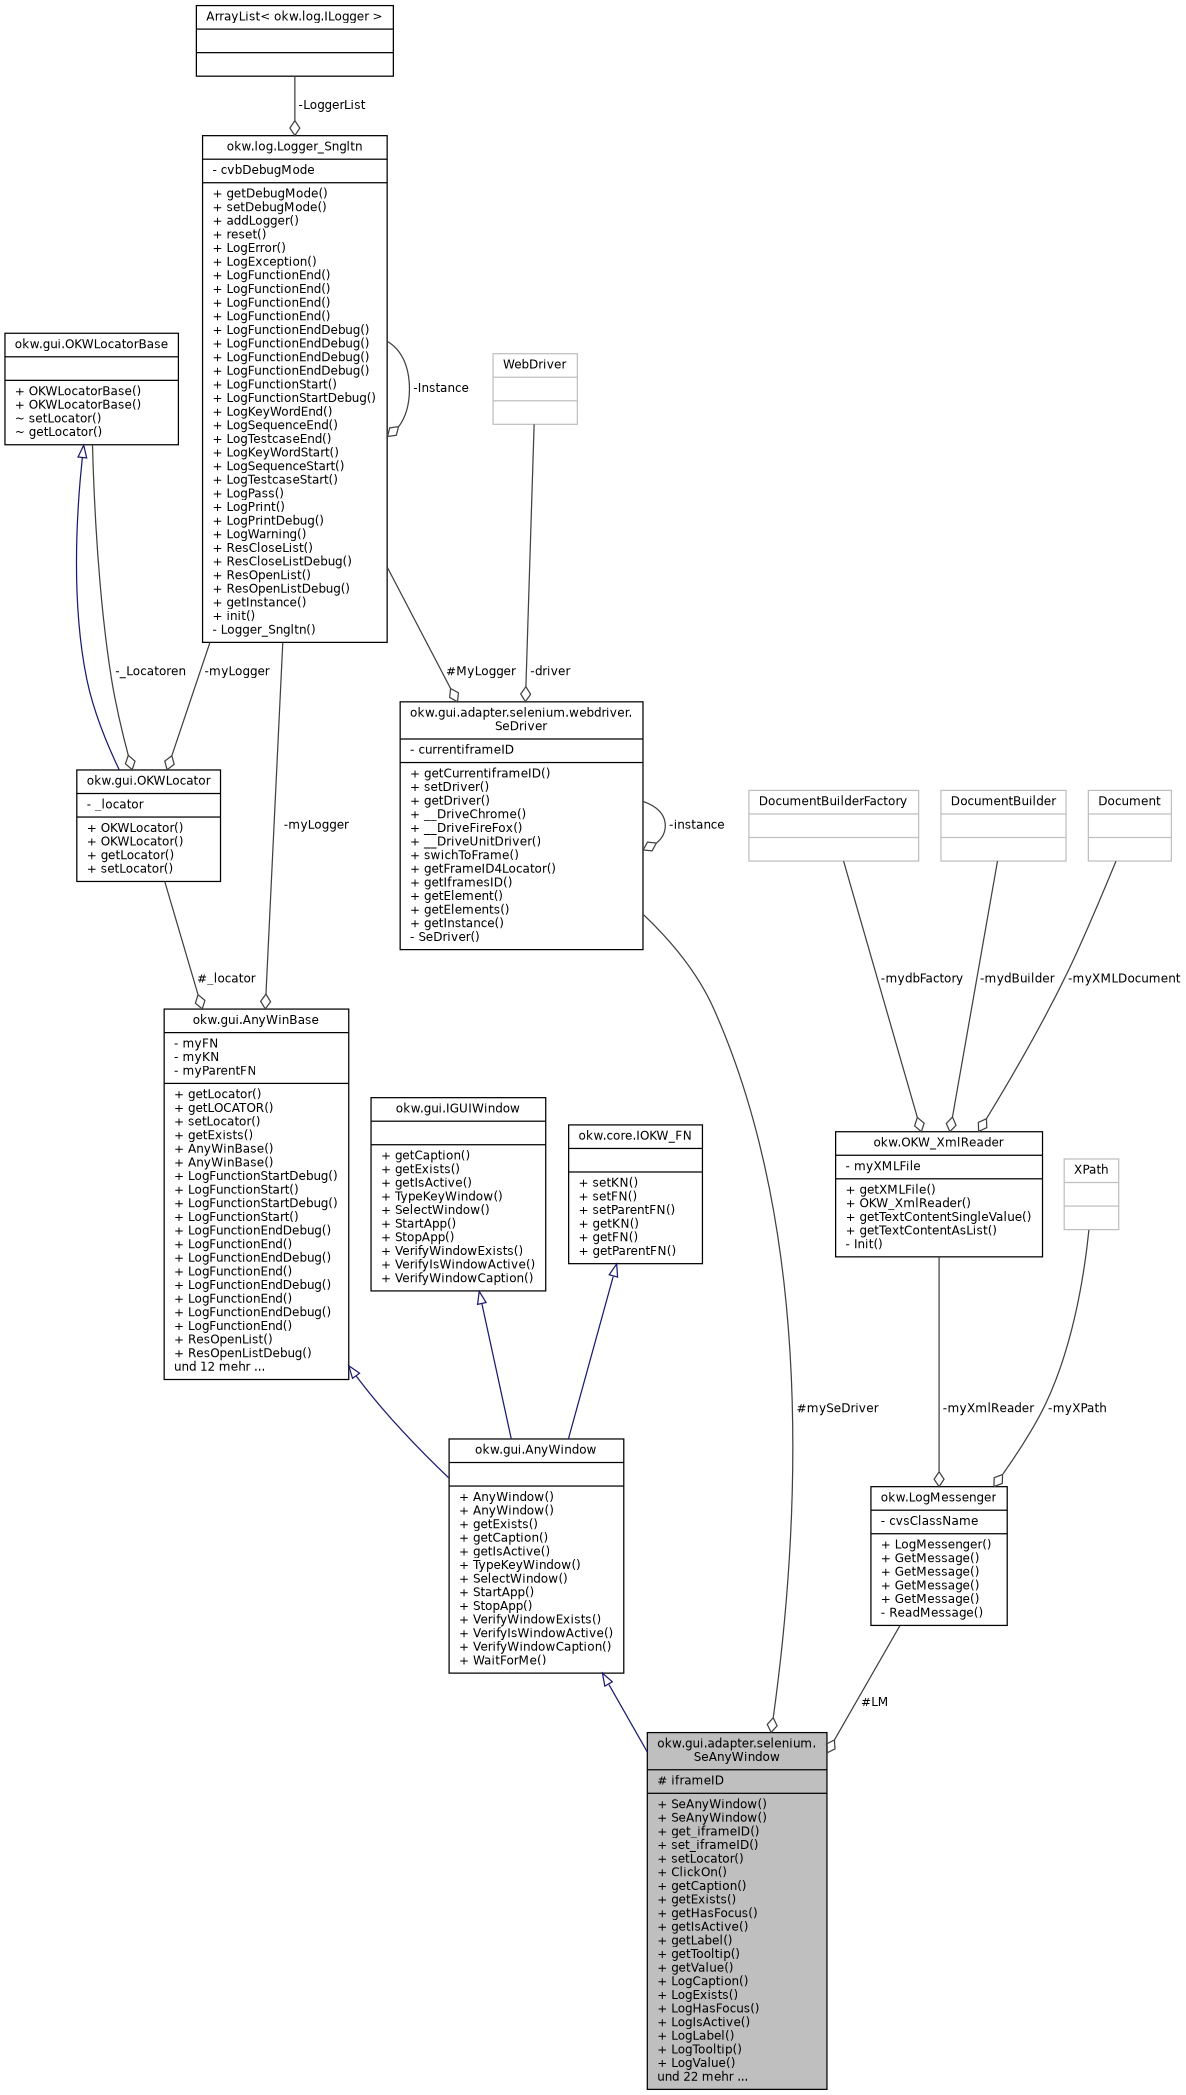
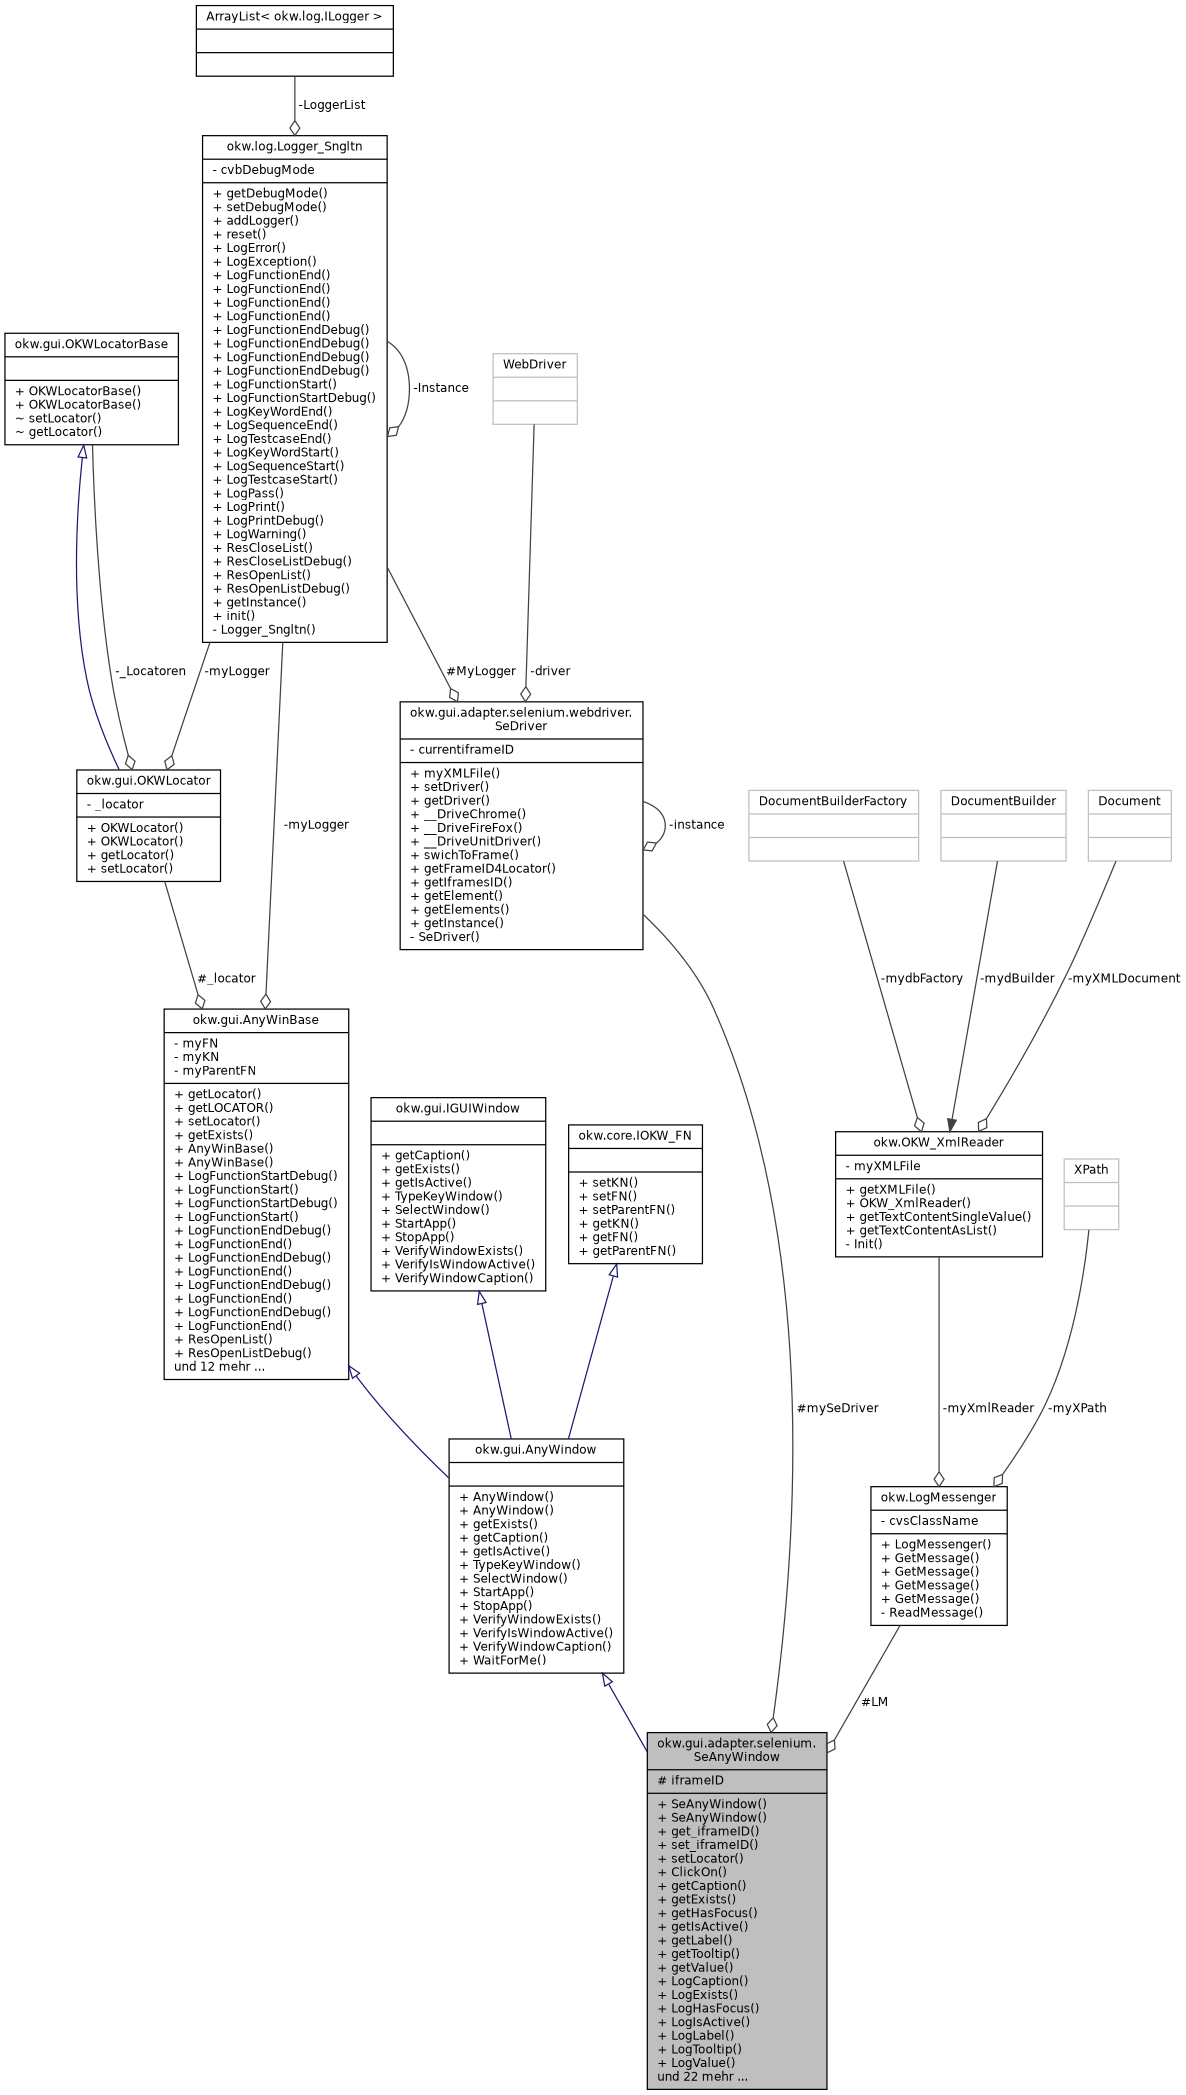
node "okw.gui.adapter.selenium.webdriver.": text "+ getCurrentiframeID()" -> "+ myXMLFile()"
edge "DocumentBuilder" -> "okw.OKW_XmlReader": arrowhead odiamond -> normal
